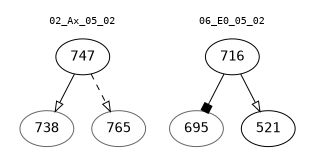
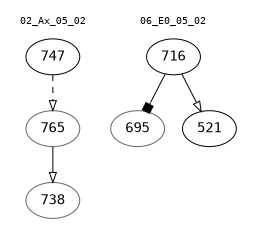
edge "747" -> "738": now "765" -> "738"
